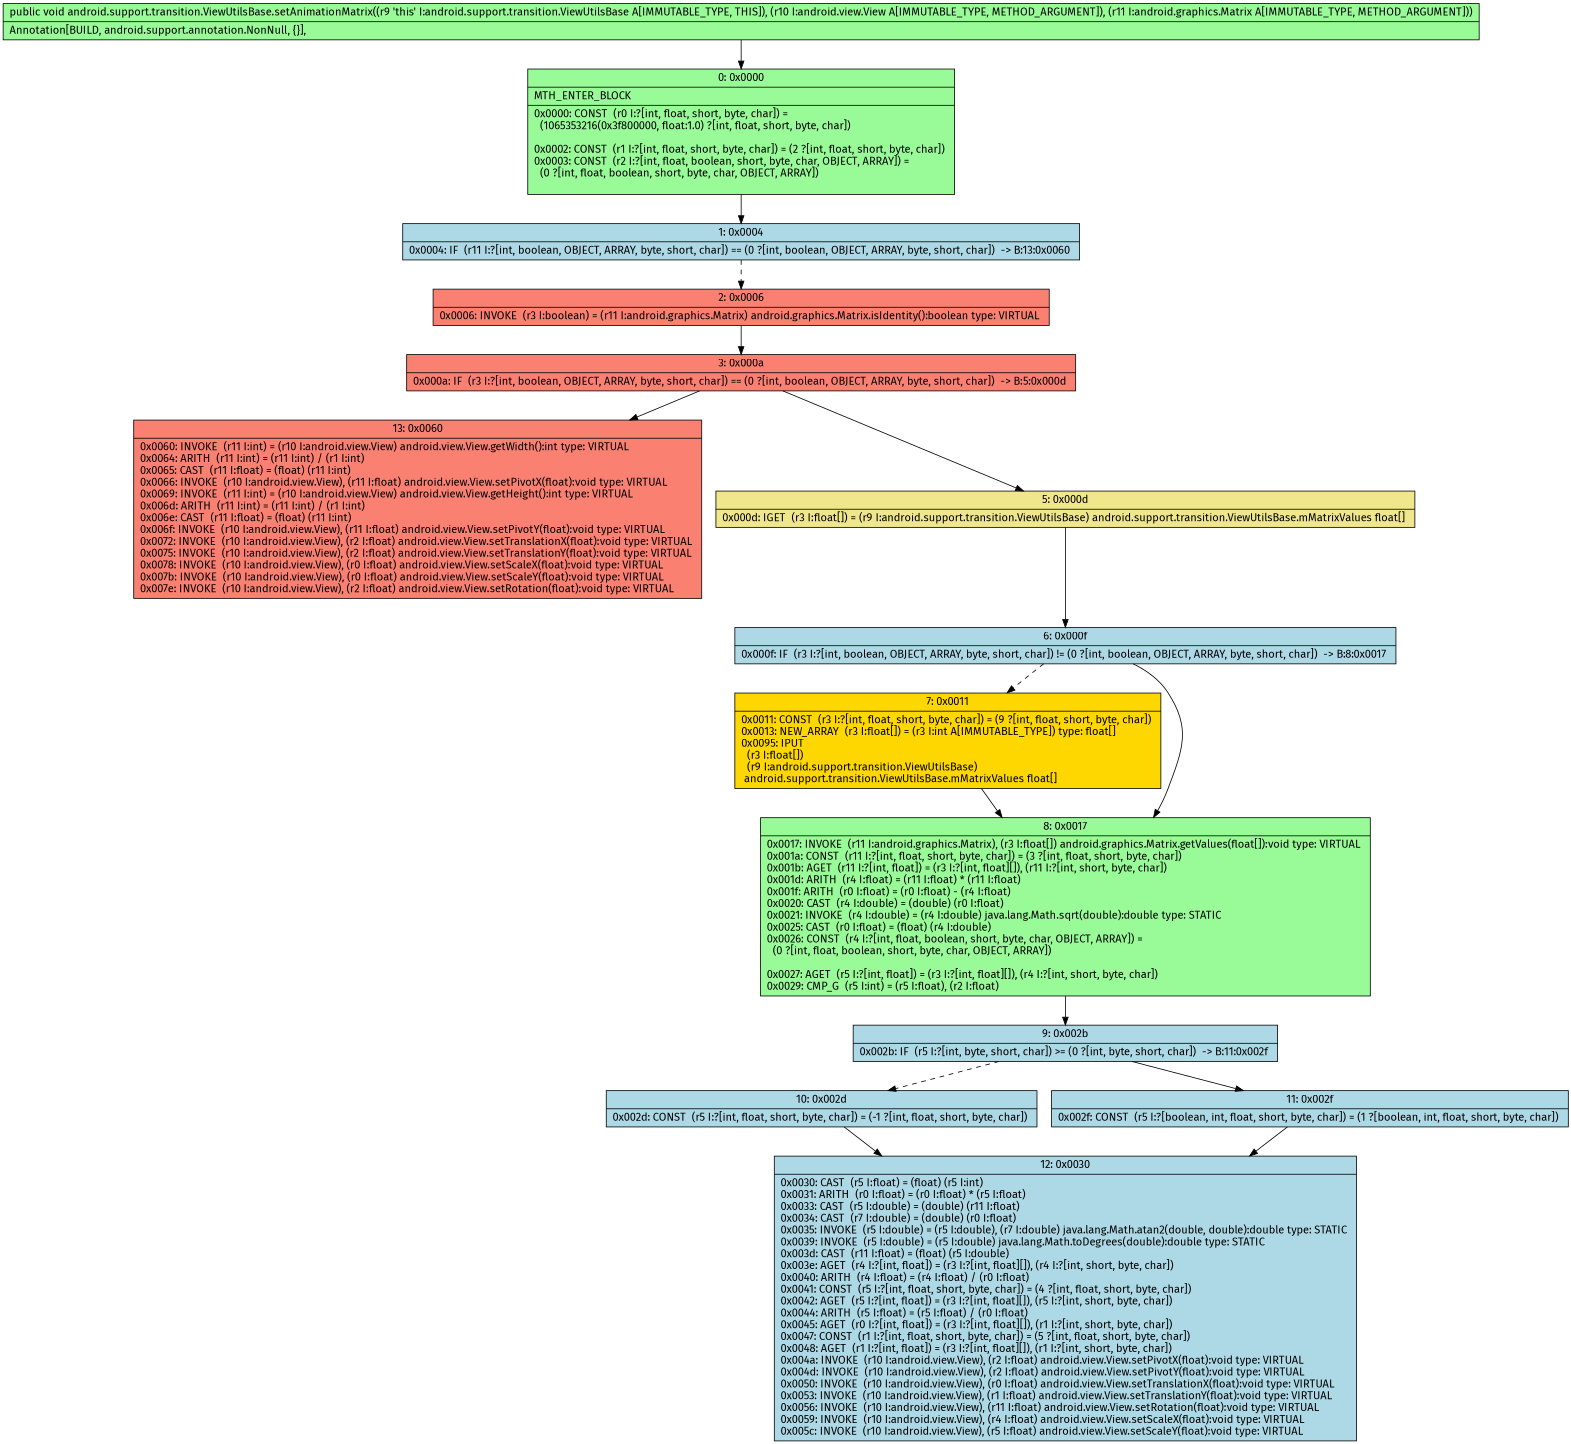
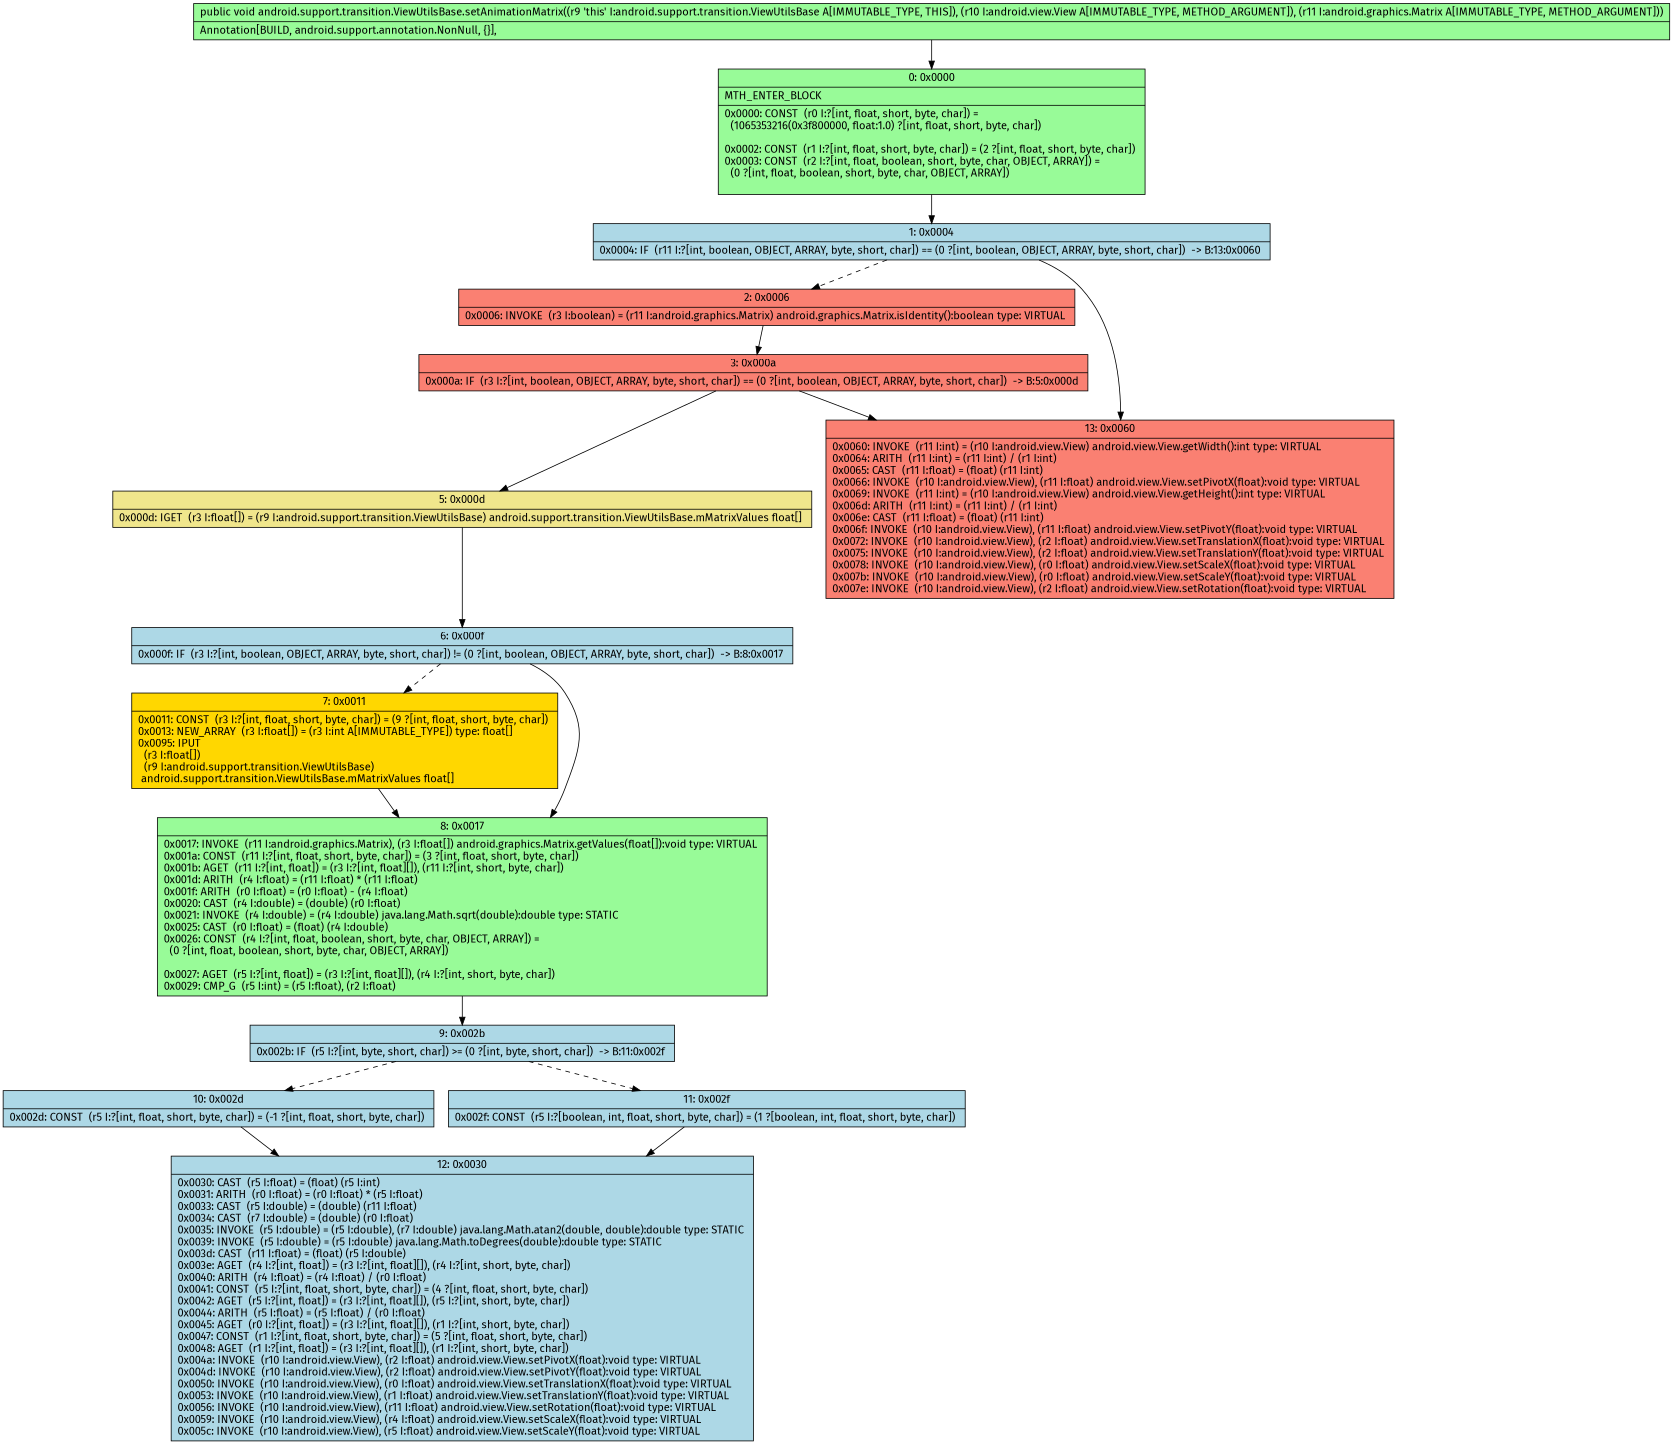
edge "1: 0x0004" -> "13: 0x0060": added
edge "9: 0x002b" -> "11: 0x002f": style solid -> dashed
